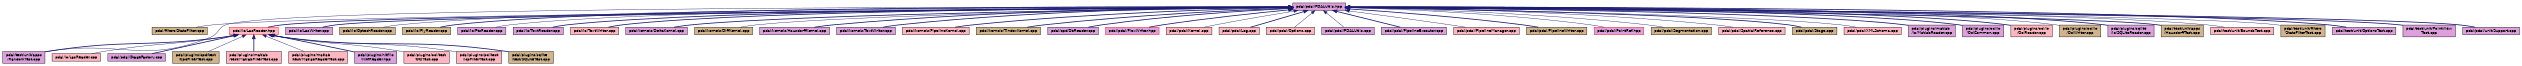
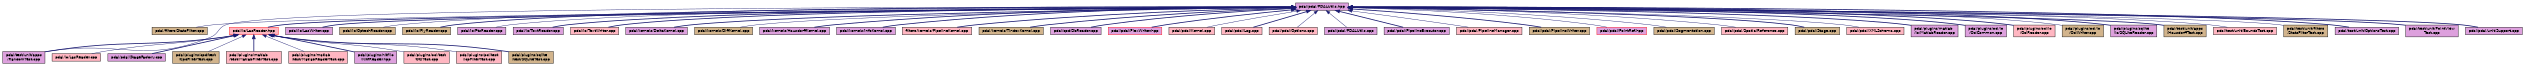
node "pdal/kernels/TextWriter.cpp": label "pdal/kernels/TextWriter.cpp" -> "pdal/kernels/InfoKernel.cpp"
node "pdal/kernels/PipelineKernel.cpp": label "pdal/kernels/PipelineKernel.cpp" -> "filters/kernels/PipelineKernel.cpp"
